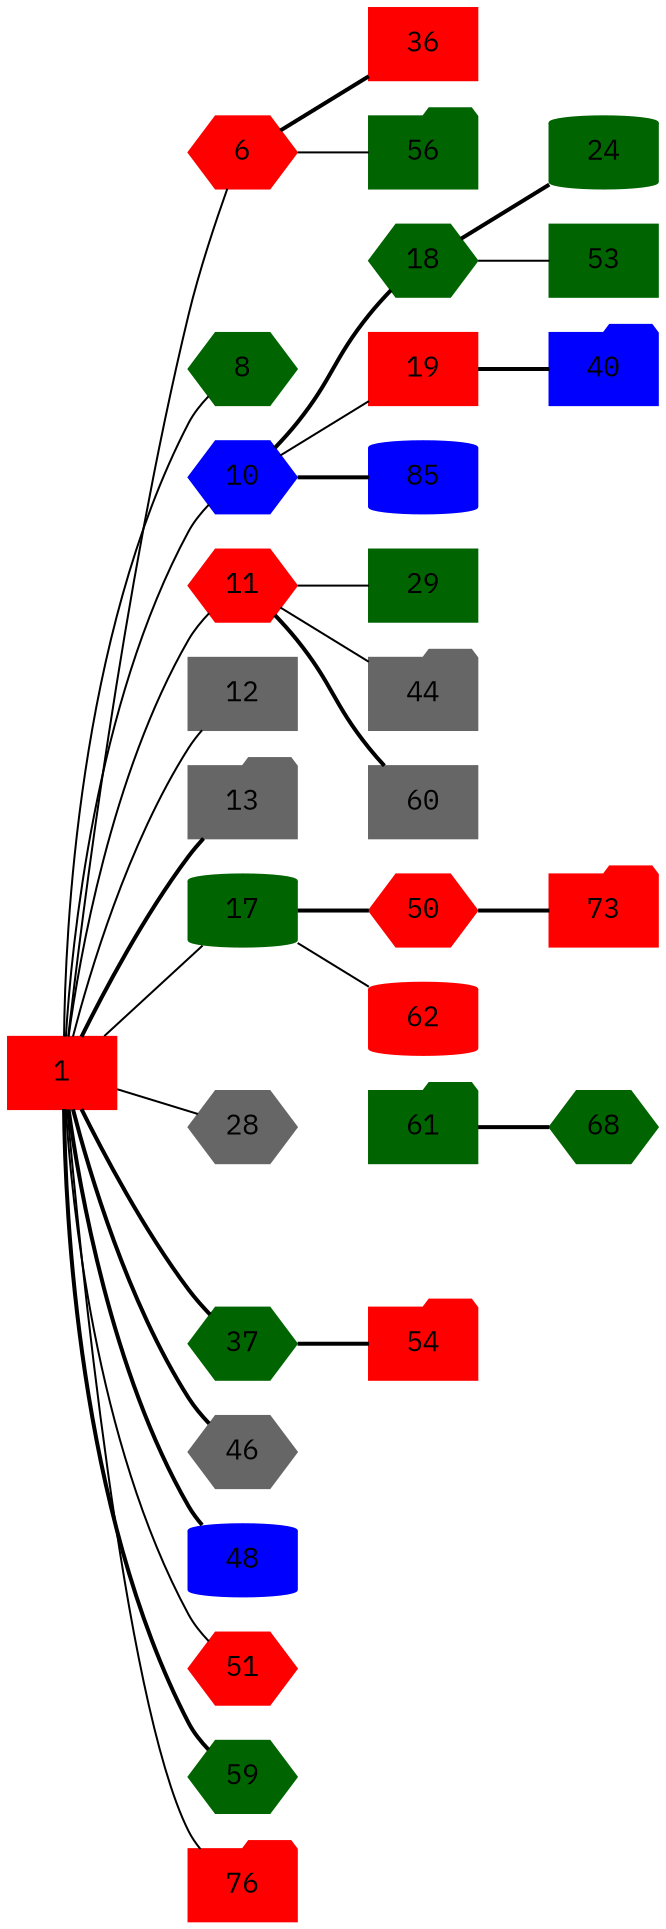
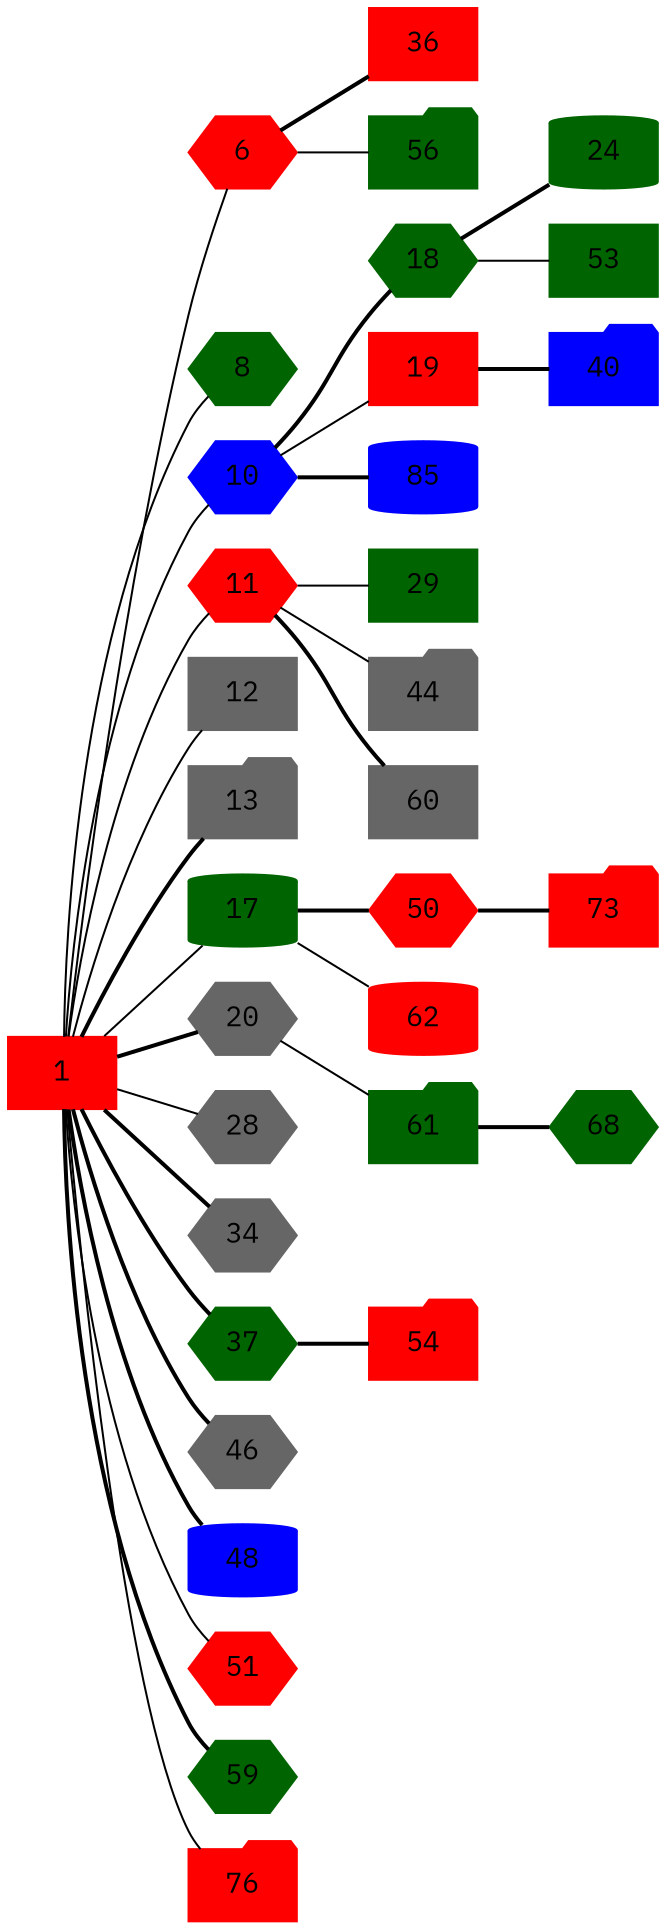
node "20": added
node "34": added
